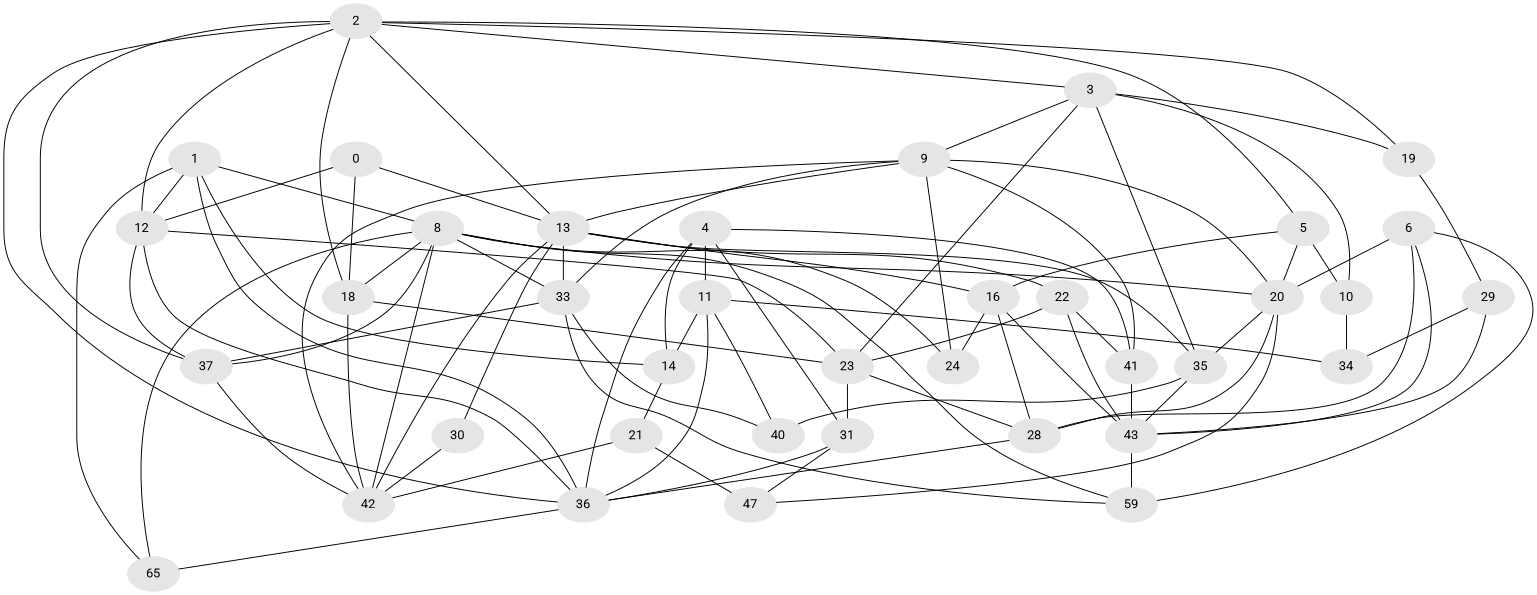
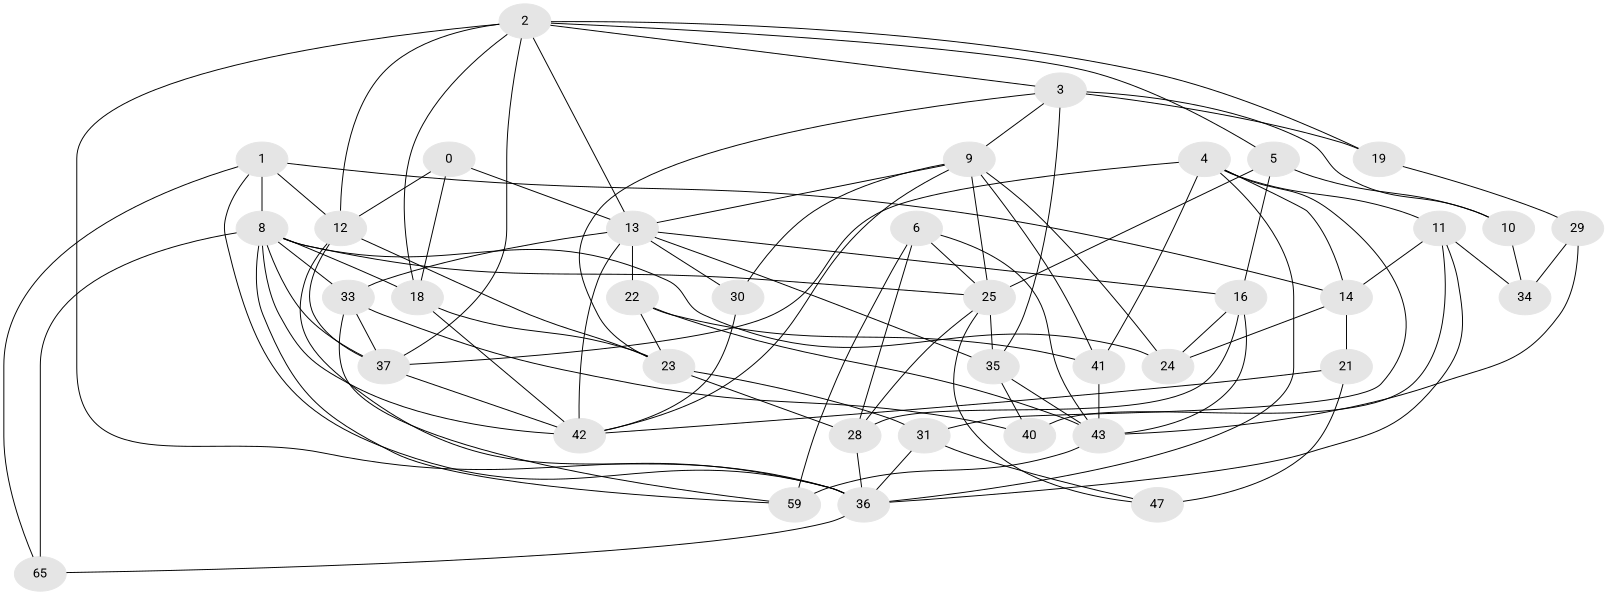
edge "9" -- "33": now "9" -- "30"
node "20": label "20" -> "25"
edge "4" -- "37": added
edge "14" -- "24": added
